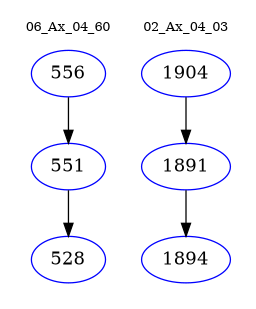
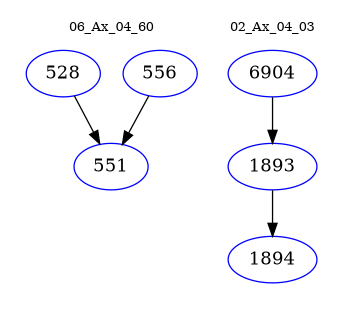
node "1904": label "1904" -> "6904"
node "1891": label "1891" -> "1893"
edge "551" -> "528": reversed
